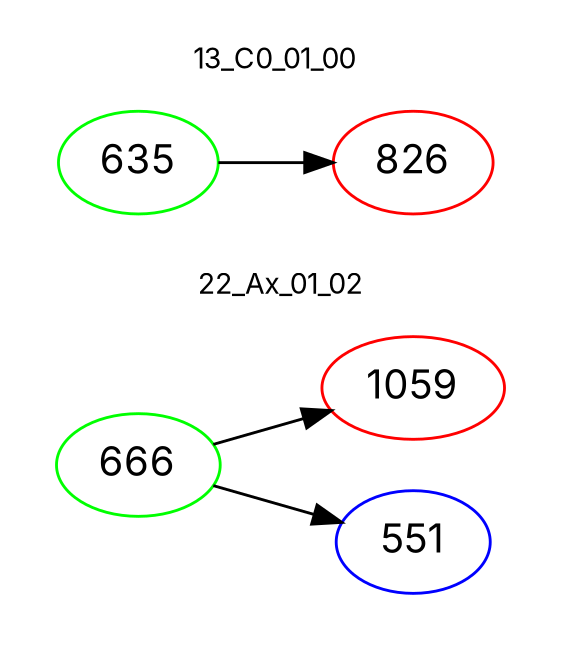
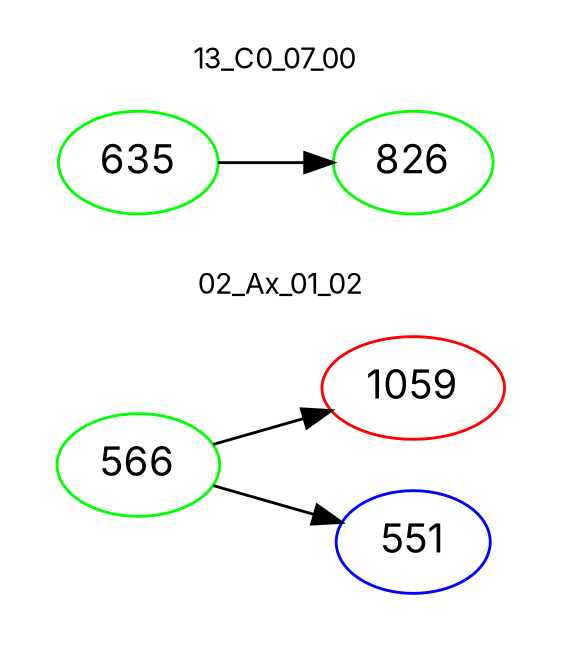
cluster "13_C0_01_00": label "13_C0_01_00" -> "13_C0_07_00"
node "826": color red -> green
cluster "22_Ax_01_02": label "22_Ax_01_02" -> "02_Ax_01_02"
node "666": label "666" -> "566"
